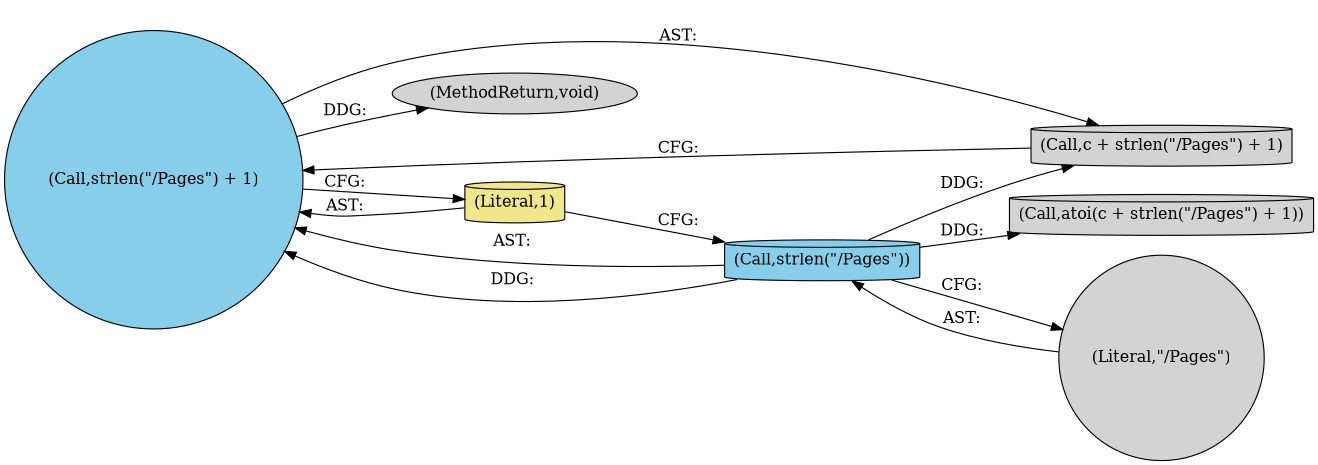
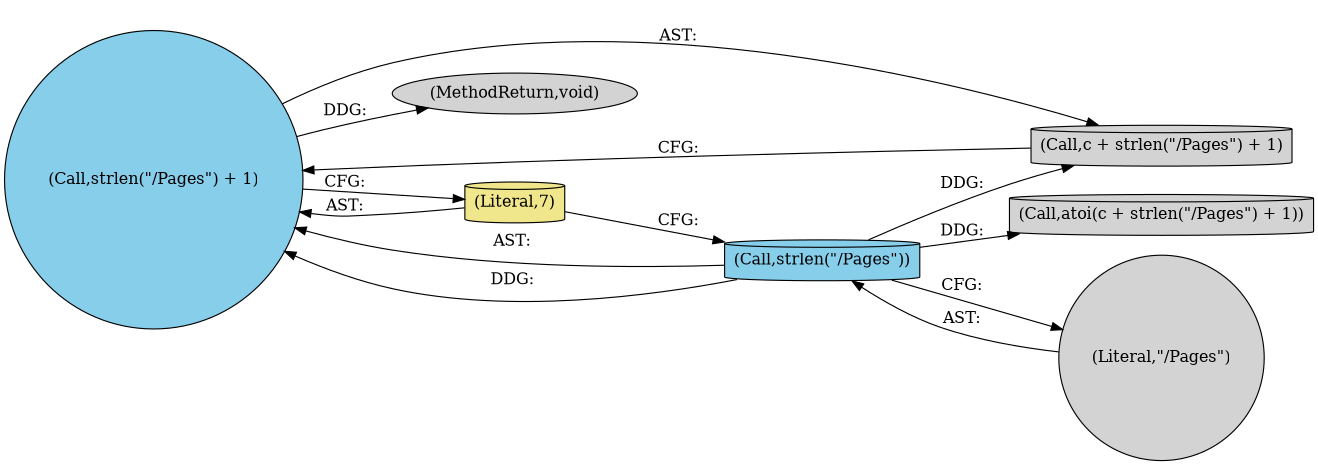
node "(Literal,1)": label "(Literal,1)" -> "(Literal,7)"
